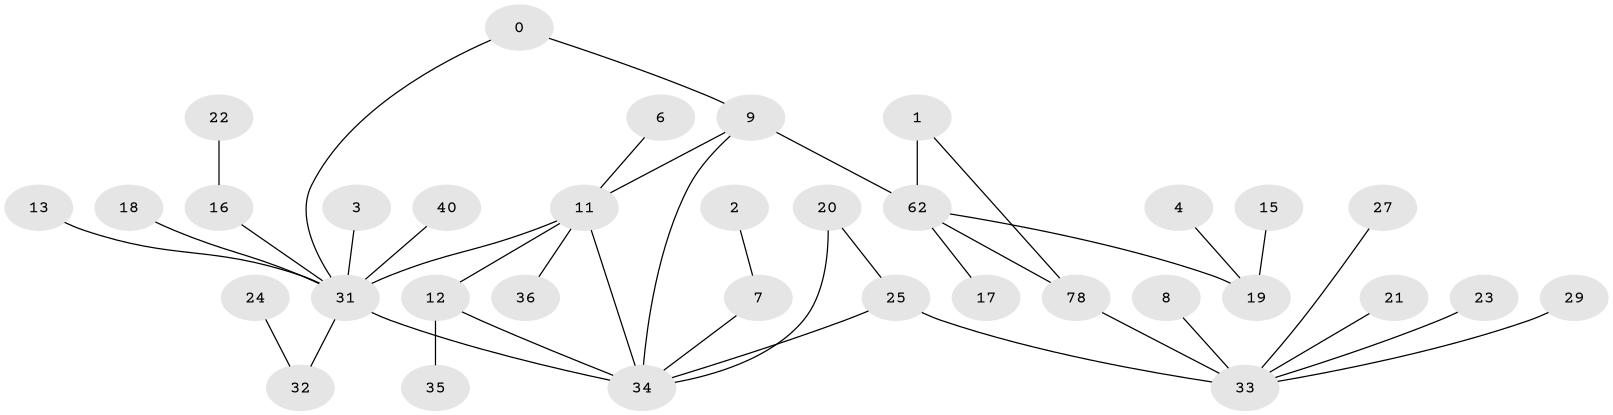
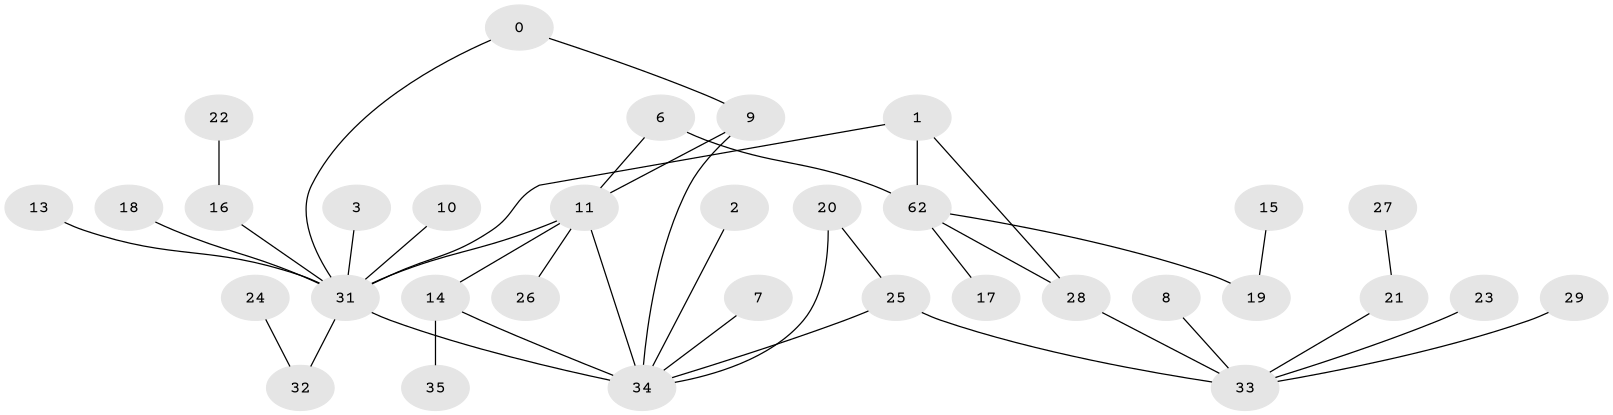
edge "9" -- "62": now "6" -- "62"
edge "1" -- "31": added
node "40": label "40" -> "10"
node "4": removed
edge "2" -- "7": now "2" -- "34"
node "12": label "12" -> "14"
node "36": label "36" -> "26"
node "78": label "78" -> "28"
edge "27" -- "33": now "27" -- "21"
